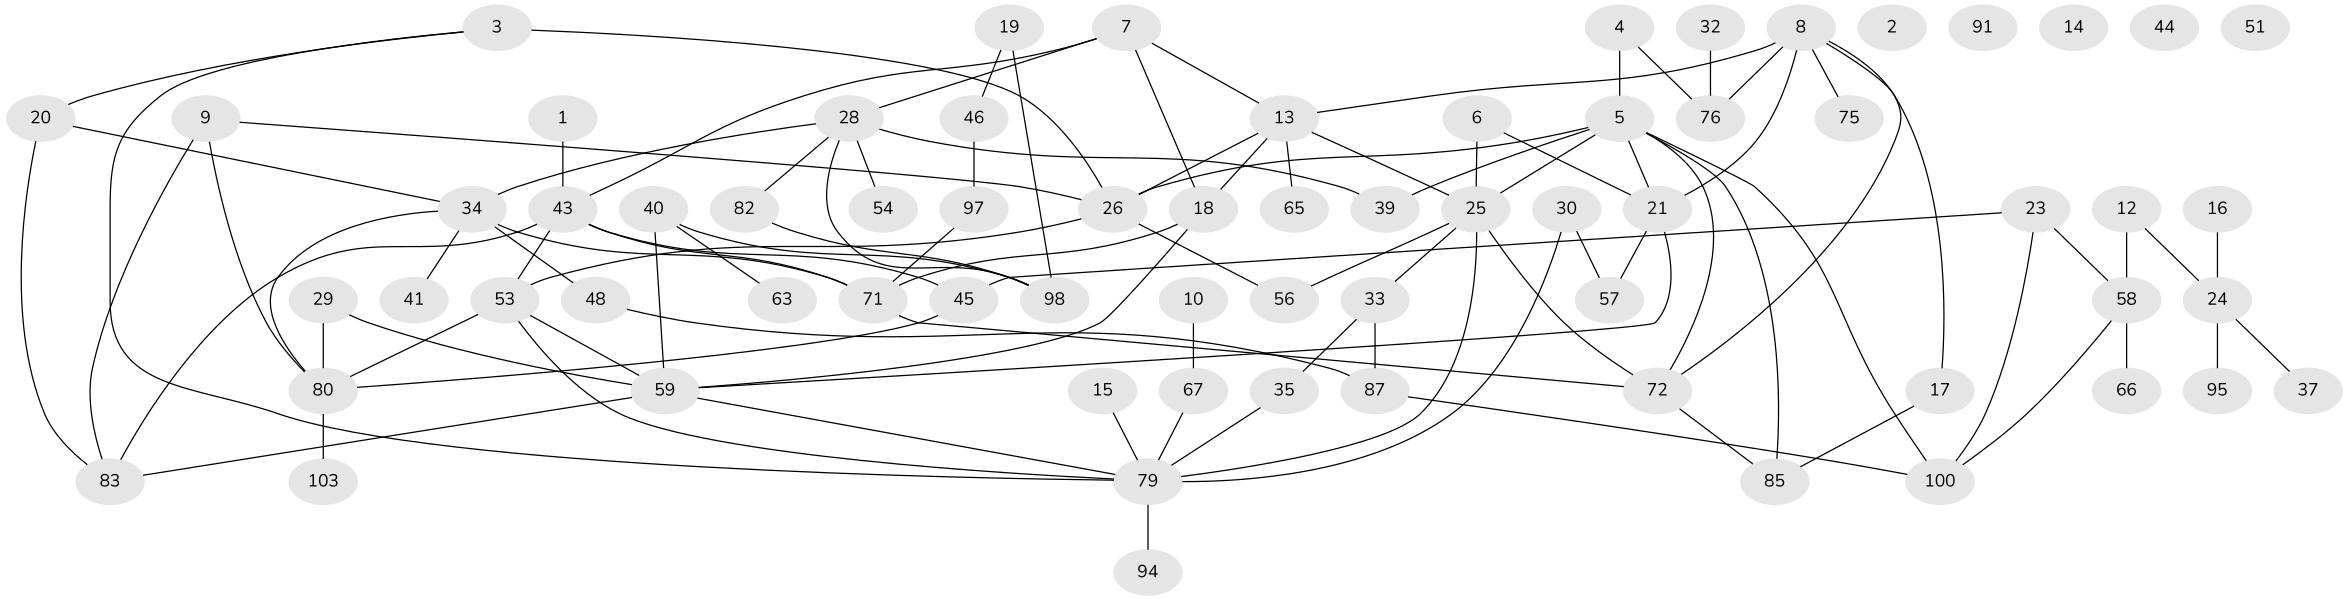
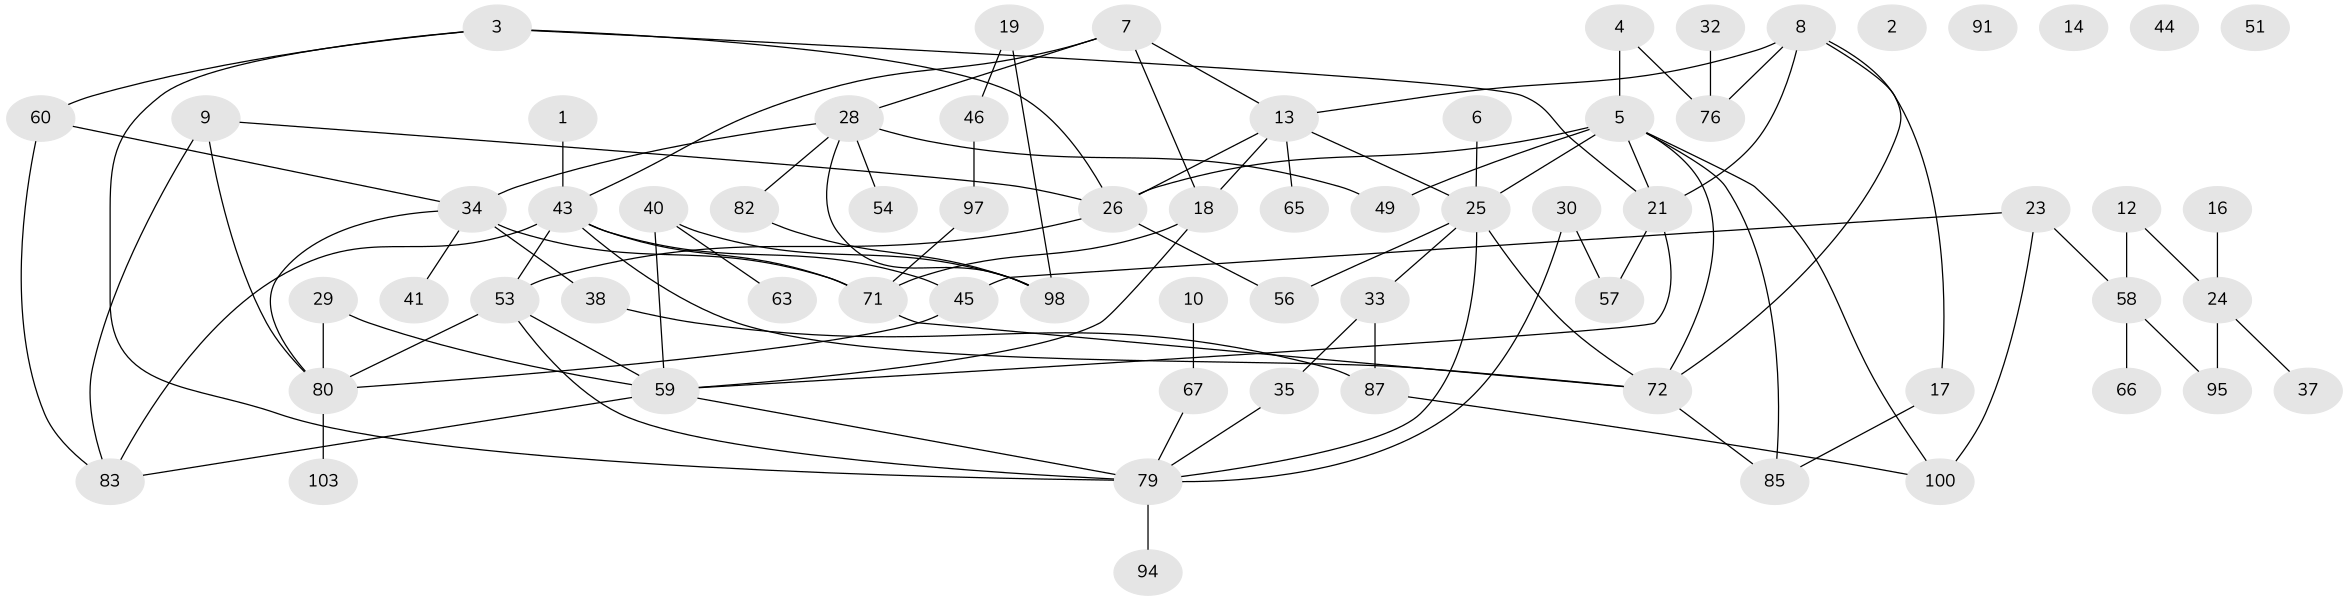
node "20": label "20" -> "60"
node "75": removed
edge "6" -- "21": now "3" -- "21"
node "39": label "39" -> "49"
node "48": label "48" -> "38"
edge "43" -- "72": added
node "15": removed
edge "58" -- "100": now "58" -- "95"
